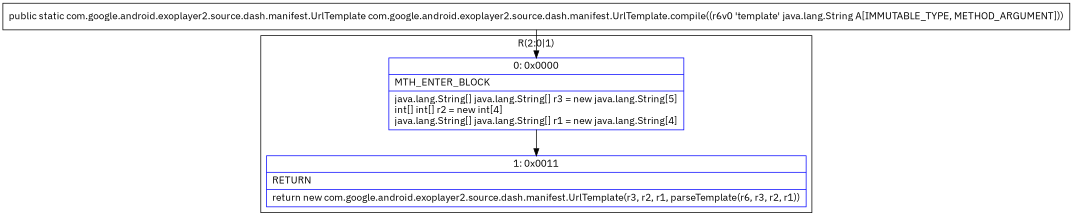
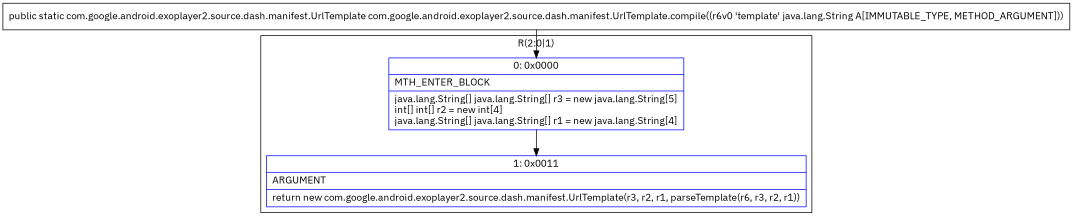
node "1: 0x0011": text "RETURN" -> "ARGUMENT"
